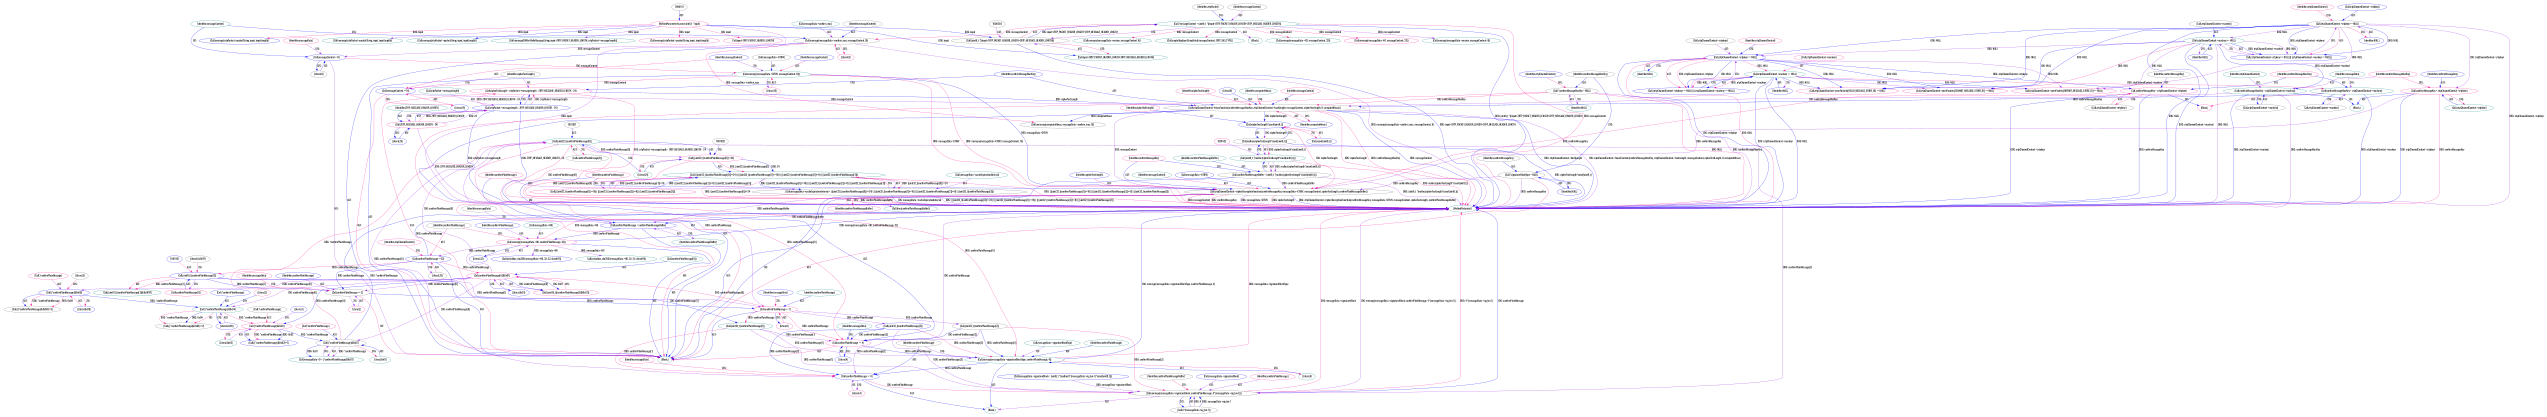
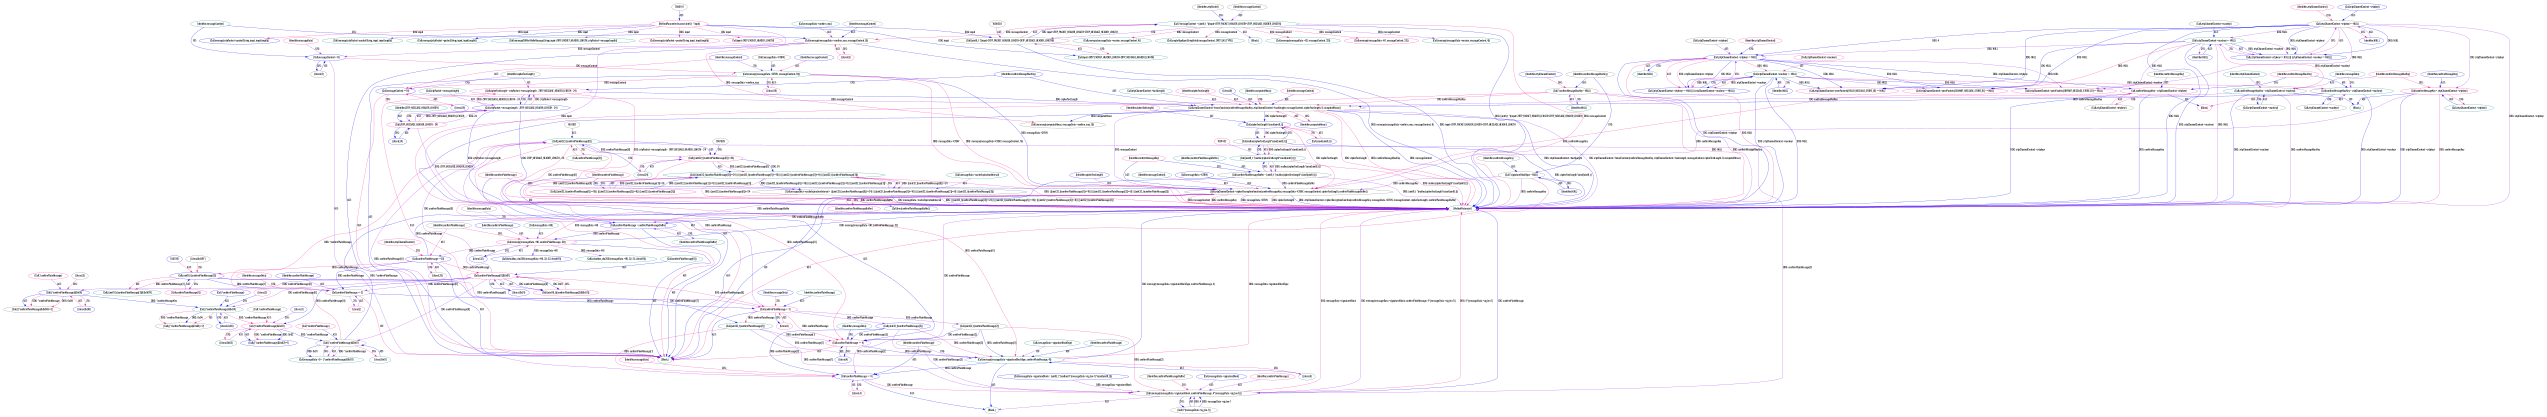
edge "(Call,zrtpChannelContext->zrtpkeyi == NULL)" -> "(Call,zrtpChannelContext->zrtpkeyr == NULL)": label "DDG: NULL" -> "DDG: 4"
edge "(Call,zrtpChannelContext->mackeyi == NULL)" -> "(Call,confirmMessageMacKey = zrtpChannelContext->mackeyi)": color blue -> deeppink
edge "(Call,memcpy(messageData->confirm_mac, messageContent, 8))" -> "(MethodReturn,int)": color purple -> blue
node "(Call,zrtpChannelContext->hashLength)": added
node "(Literal,0x00FF)": label "(Literal,0x00FF)" -> "(Literal,0x07FF)"
edge "(Call,(*confirmPlainMessage)&0x08)" -> "(Call,(*confirmPlainMessage)&0x04)": label "DDG: *confirmPlainMessage" -> "DDG: *confirmMessageKey"
node "(Literal,0x08)": label "(Literal,0x08)" -> "(Literal,0x98)"
